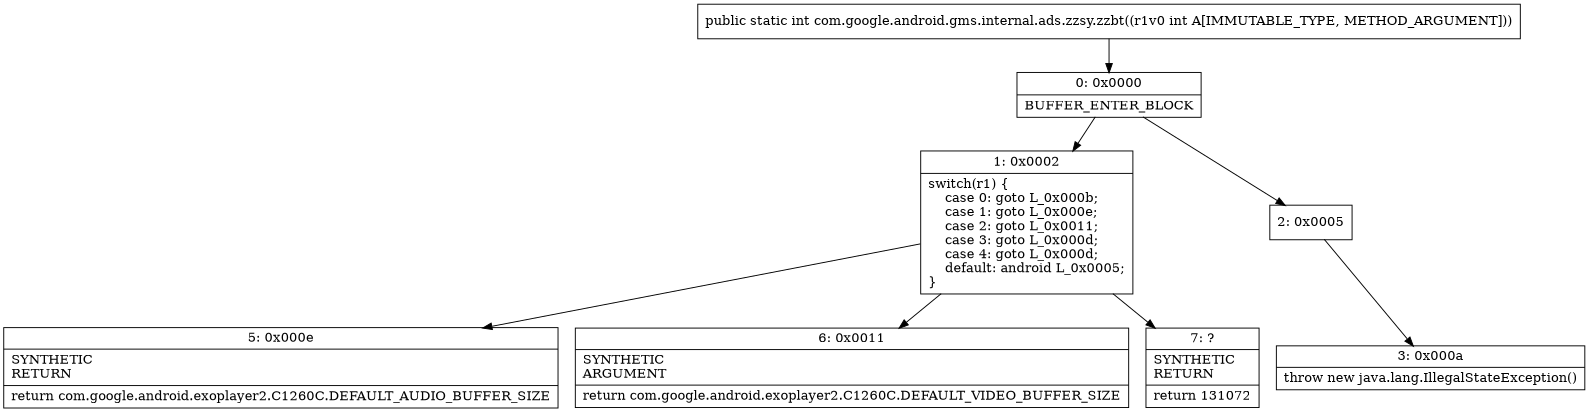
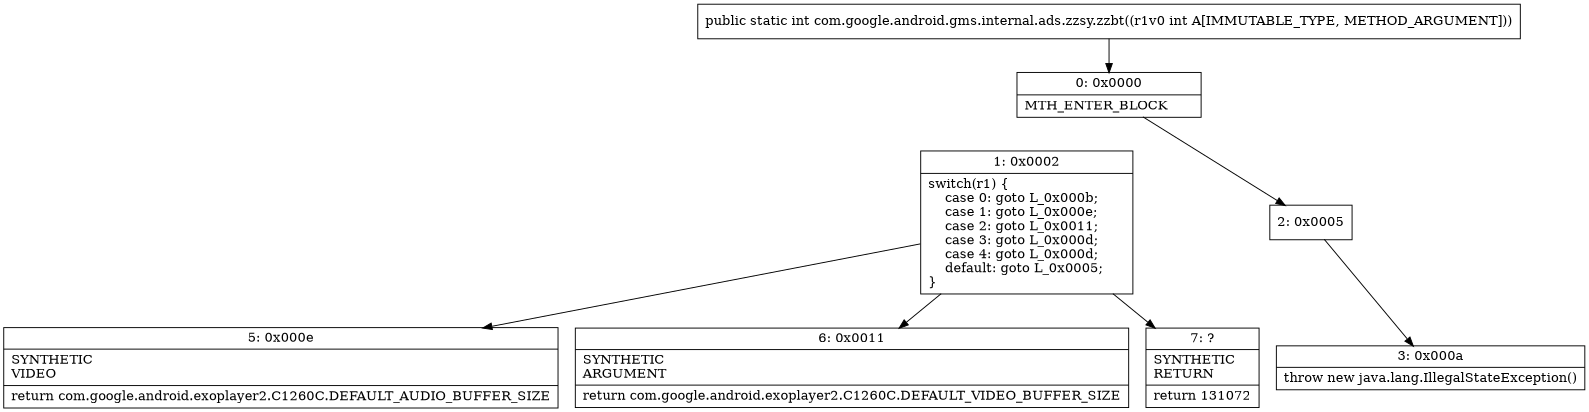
node "0: 0x0000": text "BUFFER_ENTER_BLOCK" -> "MTH_ENTER_BLOCK"
edge "0: 0x0000" -> "1: 0x0002": removed
node "1: 0x0002": text "default: android L_0x0005;" -> "default: goto L_0x0005;"
node "5: 0x000e": text "RETURN" -> "VIDEO"
